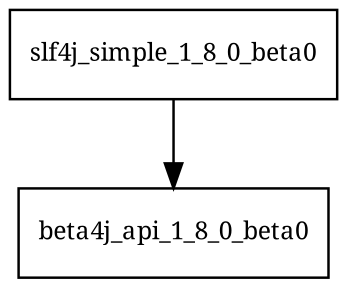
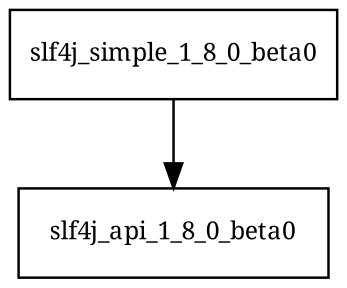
node "beta4j_api_1_8_0_beta0": label "beta4j_api_1_8_0_beta0" -> "slf4j_api_1_8_0_beta0"
